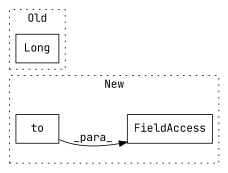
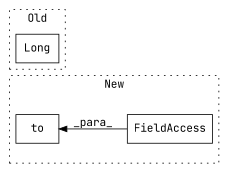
edge "to" -> "FieldAccess": reversed
